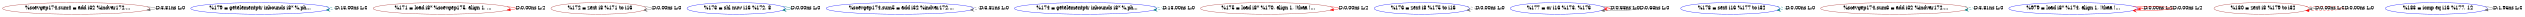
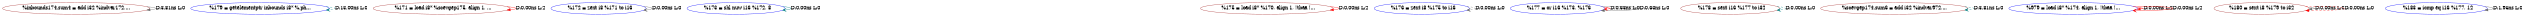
node "%scevgep174.sum4 = add i32 %indvar172,...": label "%scevgep174.sum4 = add i32 %indvar172,..." -> "%inbounds174.sum4 = add i32 %indvar172,..."
node "%172 = zext i8 %171 to i16": color brown -> blue
node "%scevgep174.sum5 = add i32 %indvar172,...": removed
node "%174 = getelementptr inbounds i8* %.ph...": removed
node "%178 = sext i16 %177 to i32": color blue -> brown
node "%scevgep174.sum6 = add i32 %indvar172,...": label "%scevgep174.sum6 = add i32 %indvar172,..." -> "%scevgep174.sum6 = add i32 %indvar972,..."
node "%180 = zext i8 %179 to i32": label "%180 = zext i8 %179 to i32" -> "%180 = sext i8 %179 to i32"
